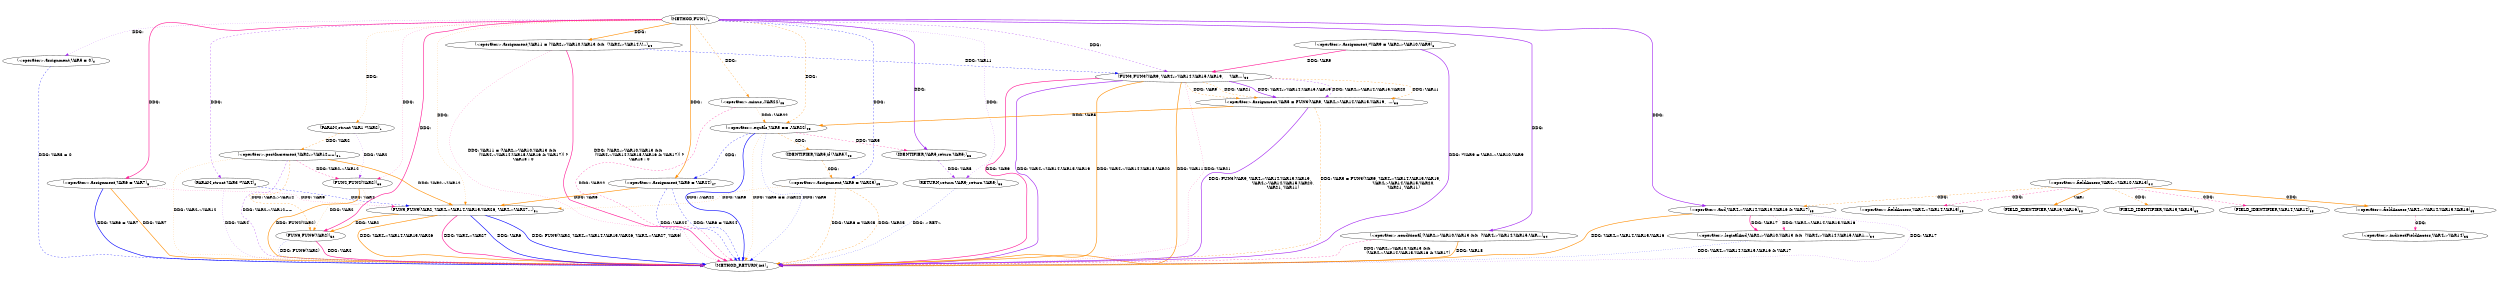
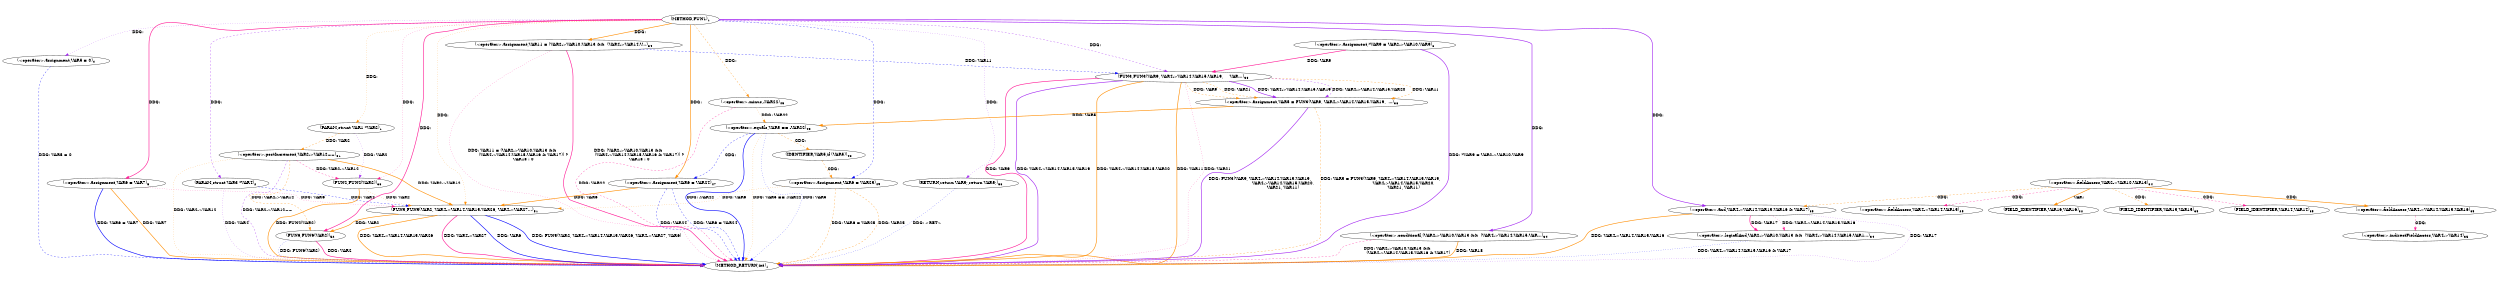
edge "(METHOD,FUN1)" -> "(<operator>.equals,VAR5 == -VAR22)": removed, label "DDG:"
node "(IDENTIFIER,VAR5,return VAR5;)": removed
edge "(FUN2,FUN2(VAR2))" -> "(FUN6,FUN6(VAR2))": now "(FUN2,FUN2(VAR2))" -> "(FUN5,FUN5(VAR2, VAR4->VAR14.VAR15.VAR26, VAR4->VAR27...)"
